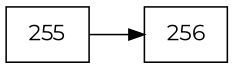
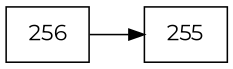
edge "255" -> "256": reversed
